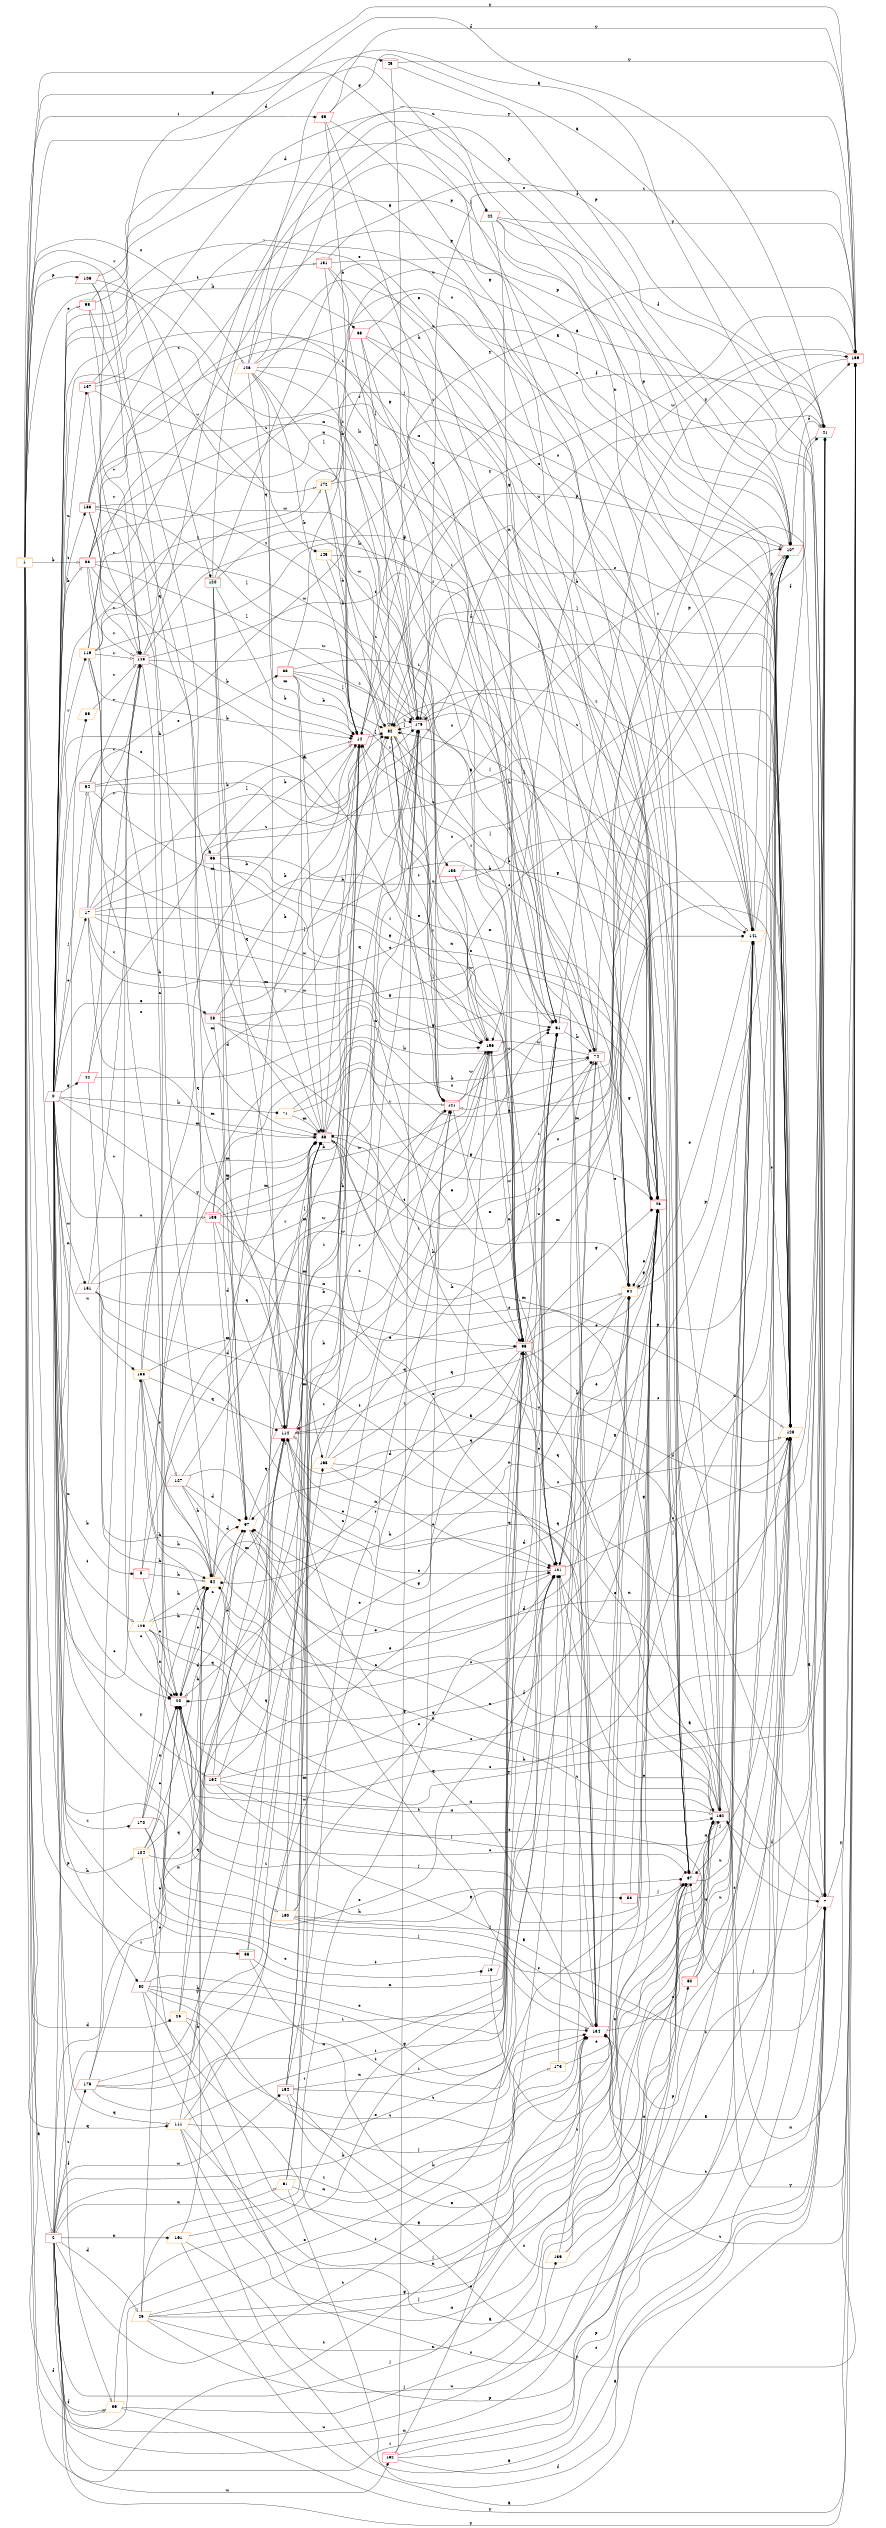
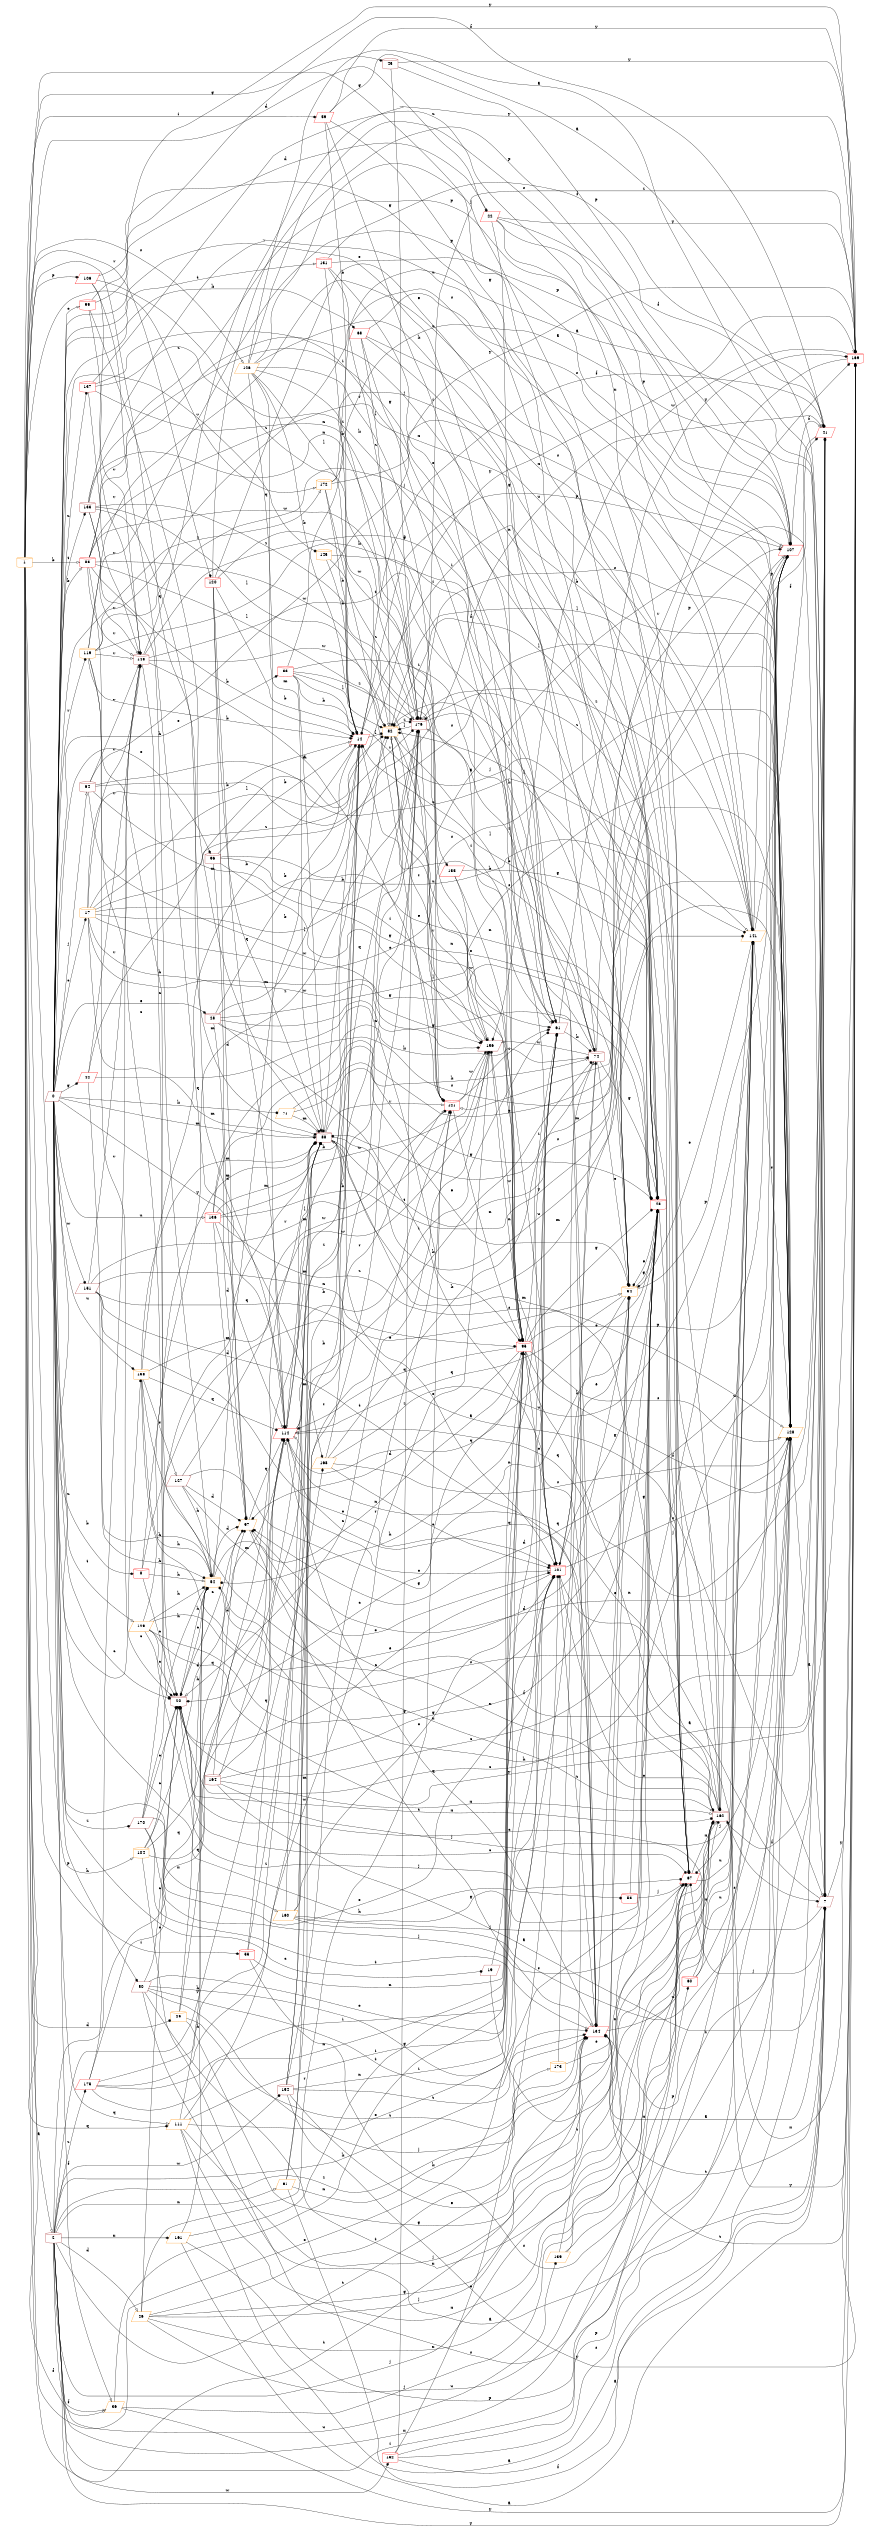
node "89": removed
edge "0" -> "164": removed, label "y"
